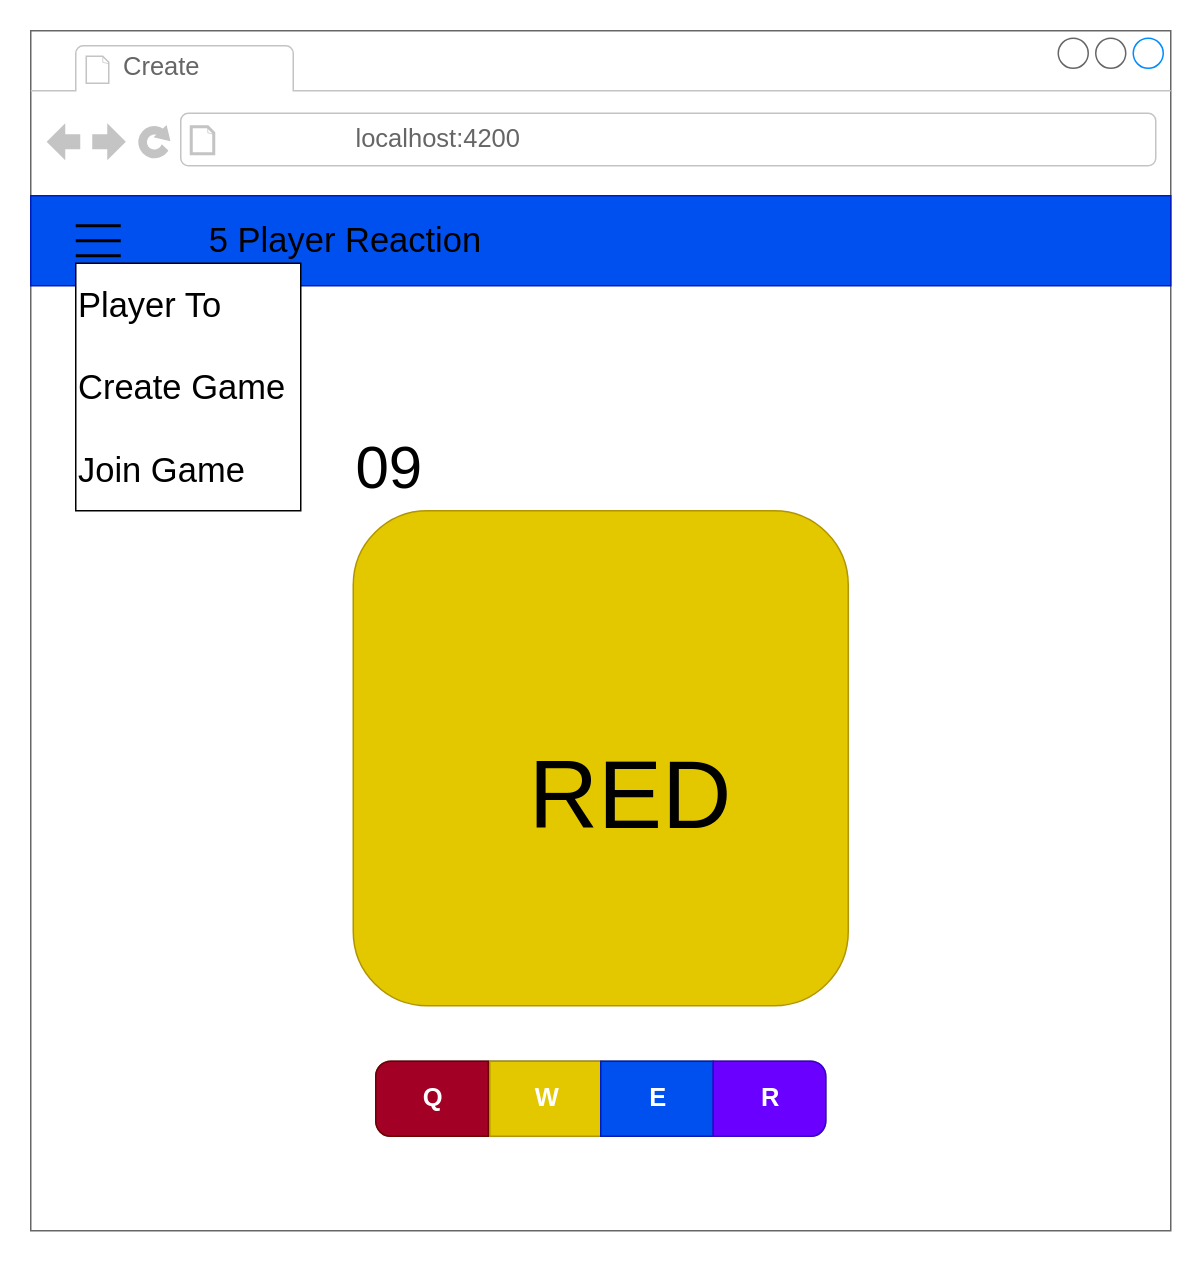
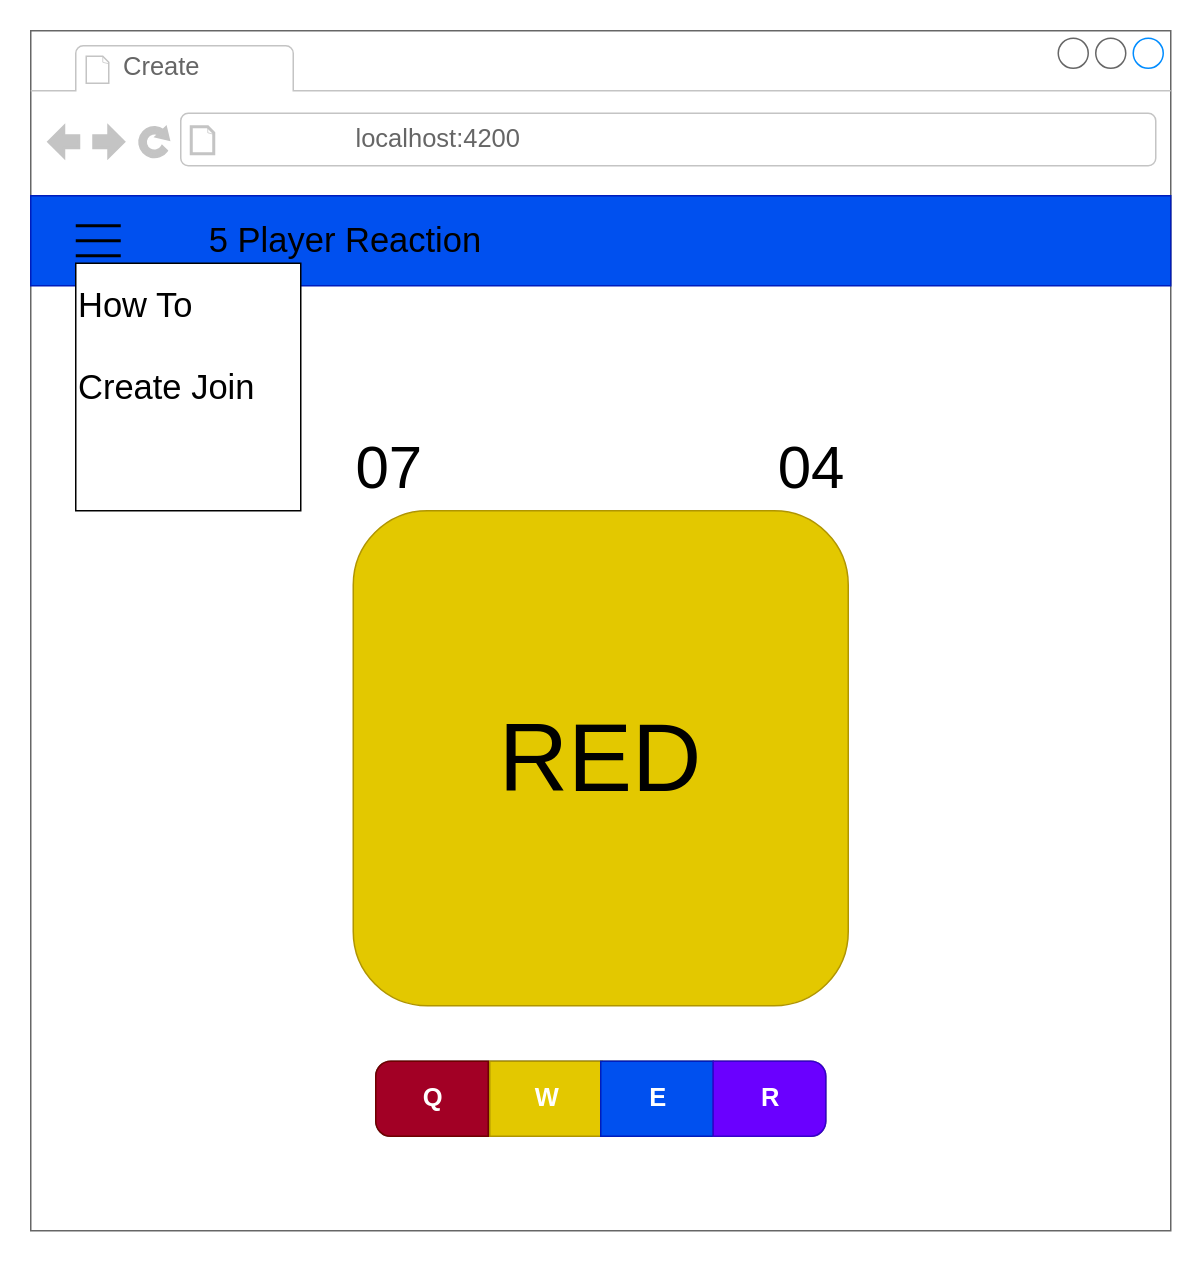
node "Player To": label "Player To" -> "How To"
node "Create Game": label "Create Game" -> "Create Join"
node "09": label "09" -> "07"
node "04": added
node "Join Game": removed
node "RED": moved (631, 796) -> (601, 758)
